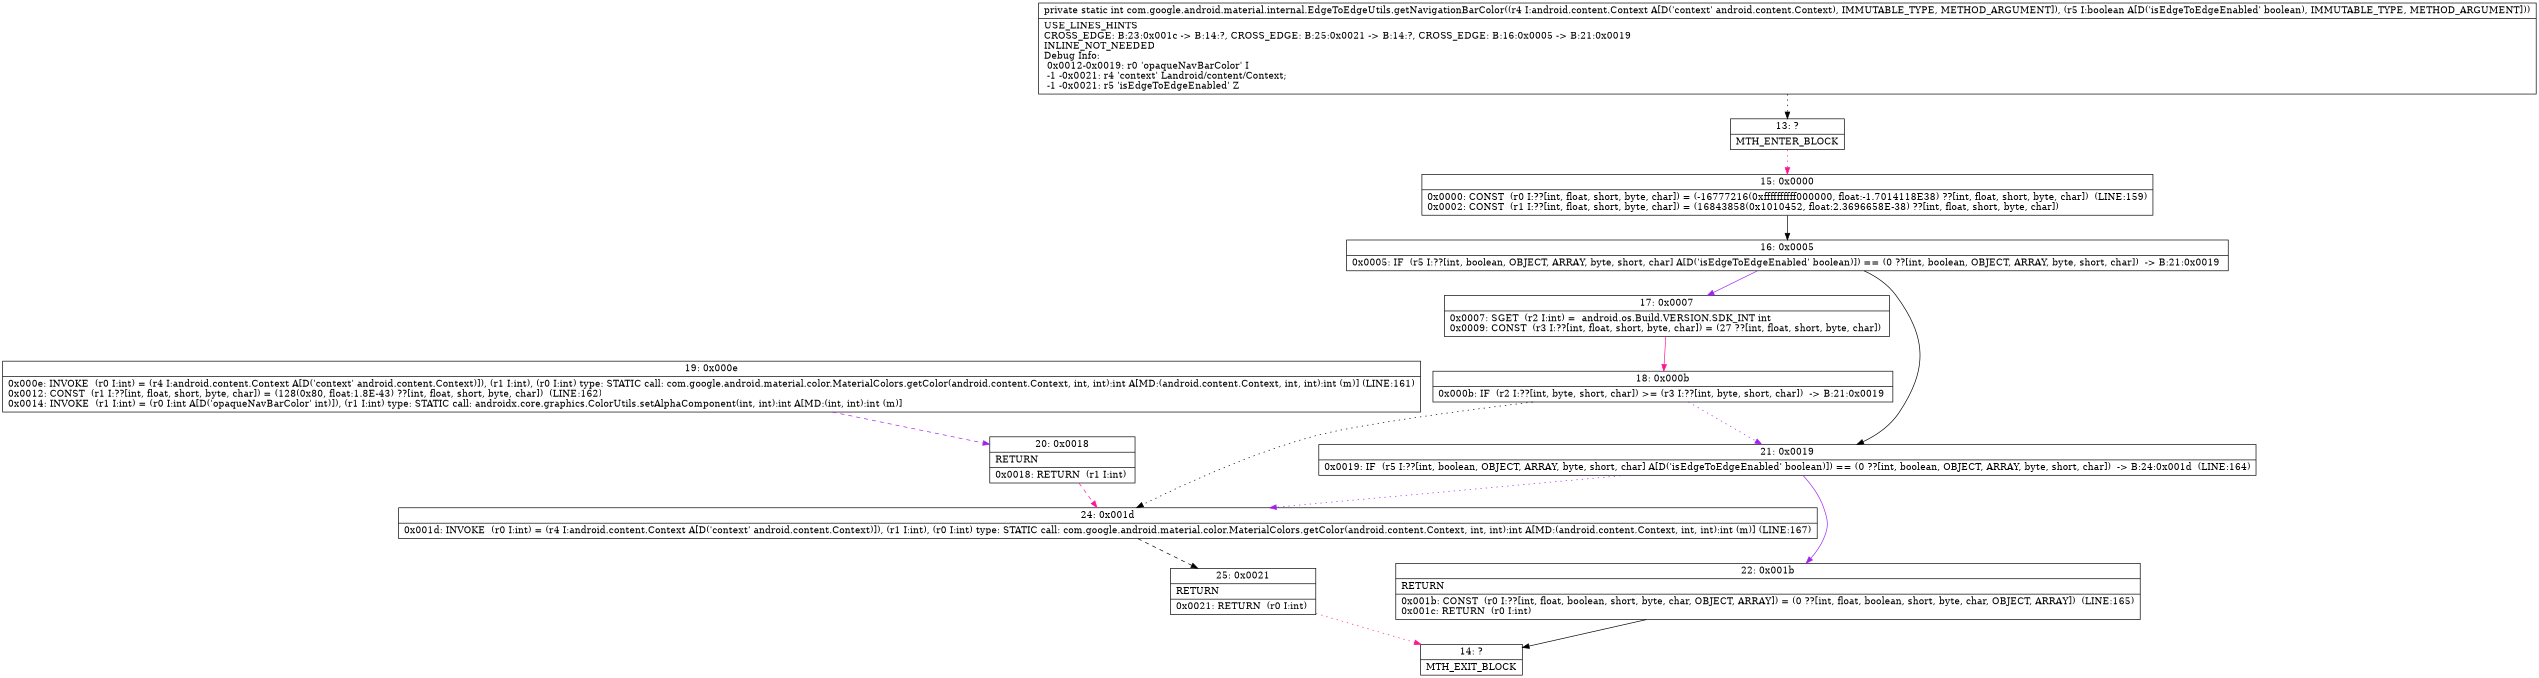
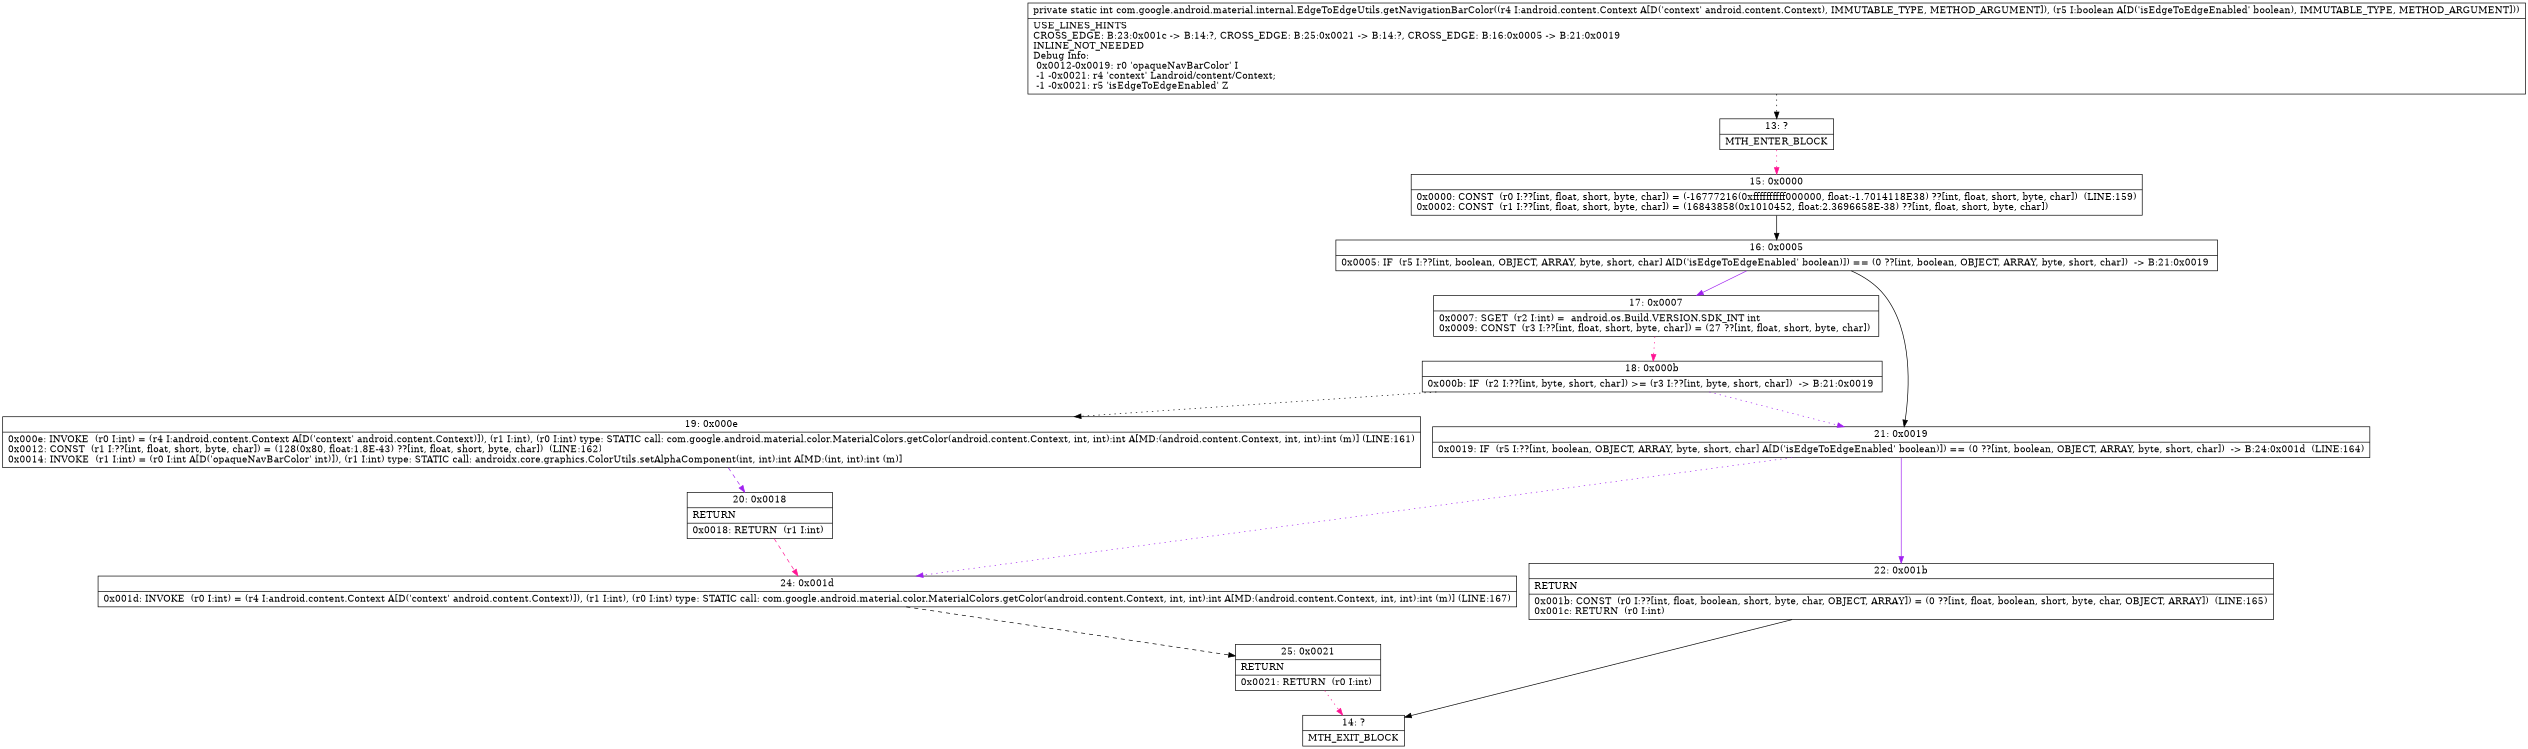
edge "17: 0x0007" -> "18: 0x000b": style solid -> dotted
edge "18: 0x000b" -> "24: 0x001d": now "18: 0x000b" -> "19: 0x000e"
